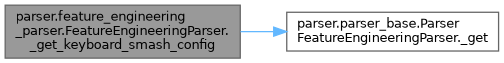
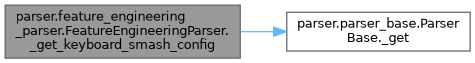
node "parser.parser_base.Parser FeatureEngineeringParser._get": label "parser.parser_base.Parser FeatureEngineeringParser._get" -> "parser.parser_base.Parser Base._get"
